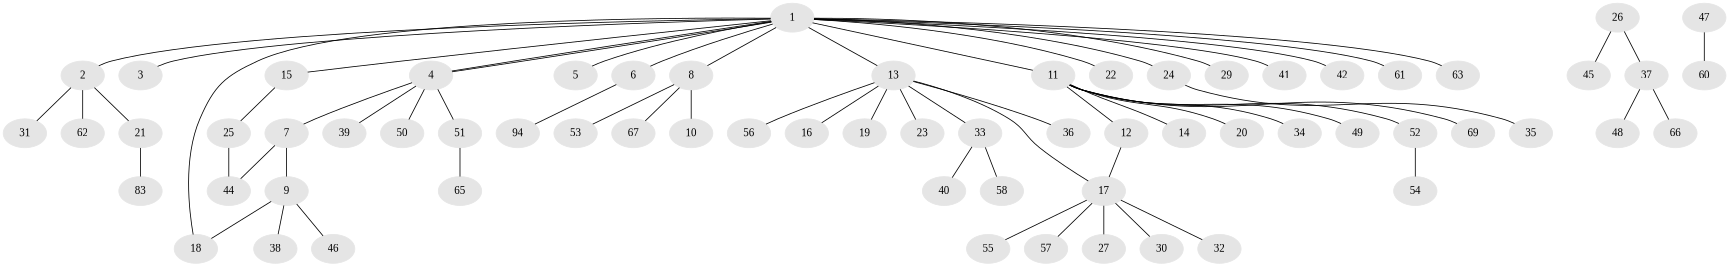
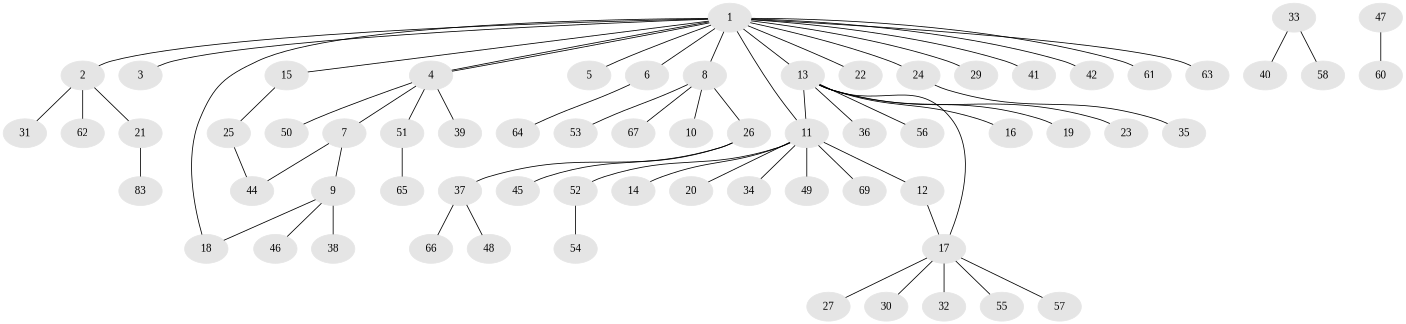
edge "8" -- "26": added
edge "13" -- "33": now "13" -- "11"
node "94": label "94" -> "64"
